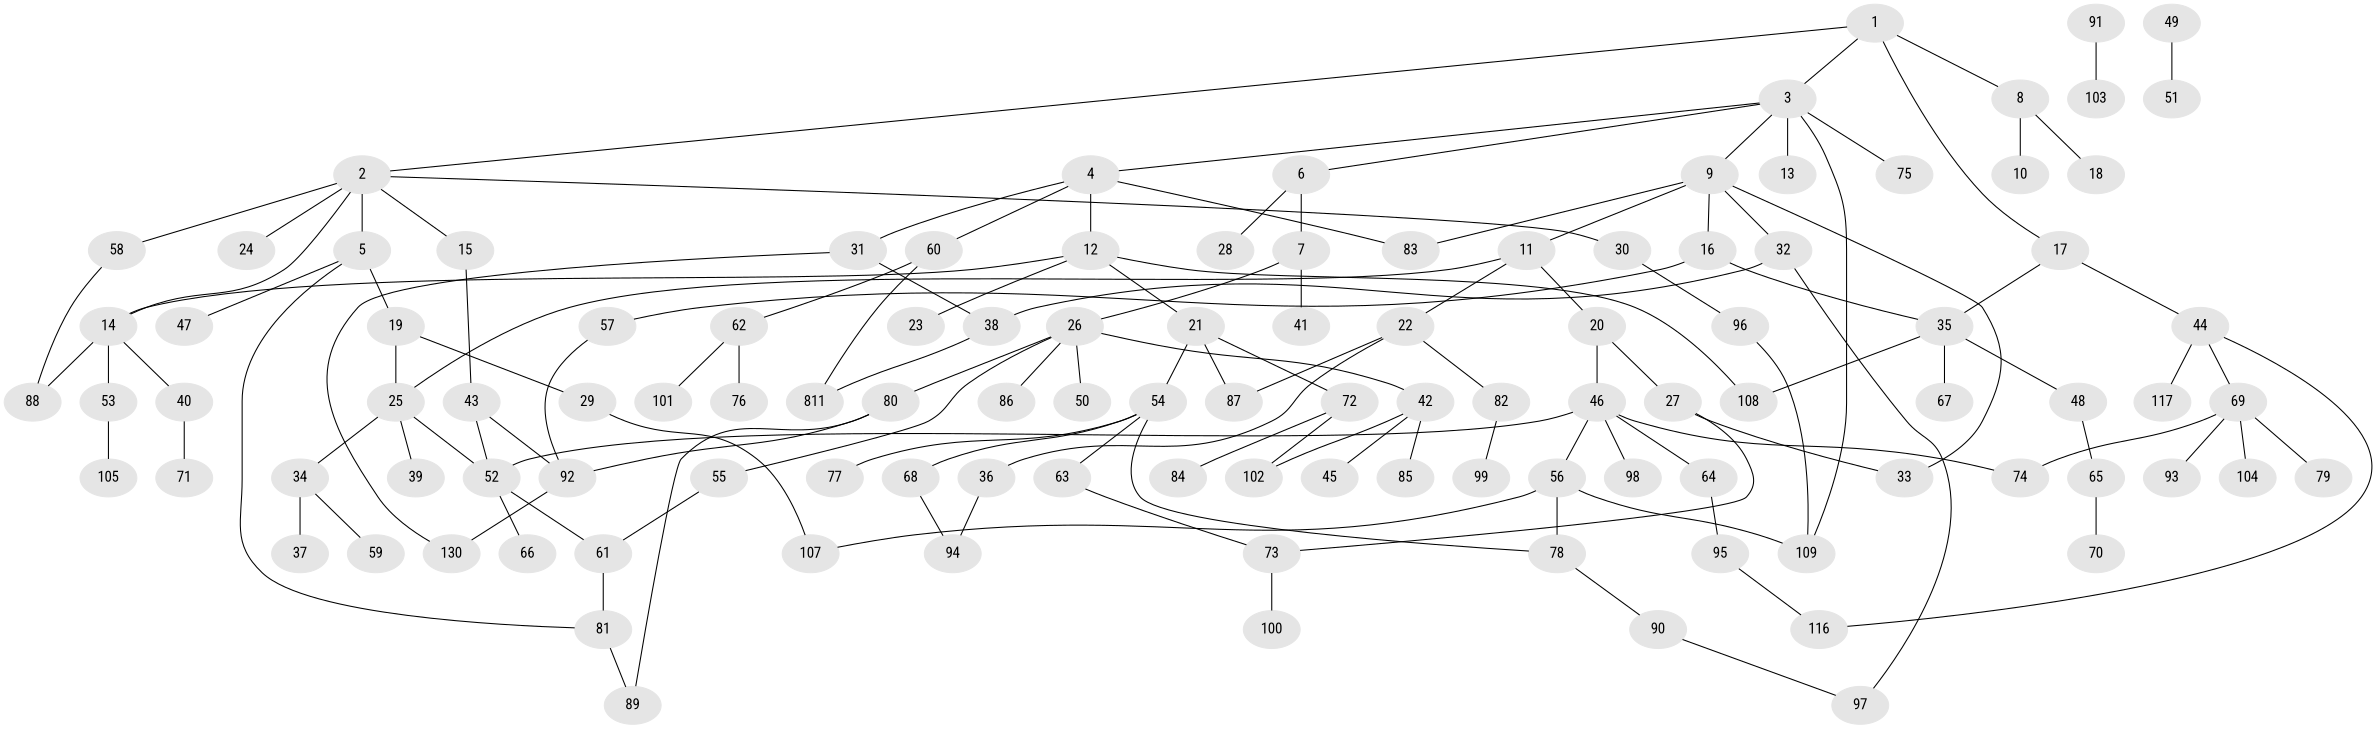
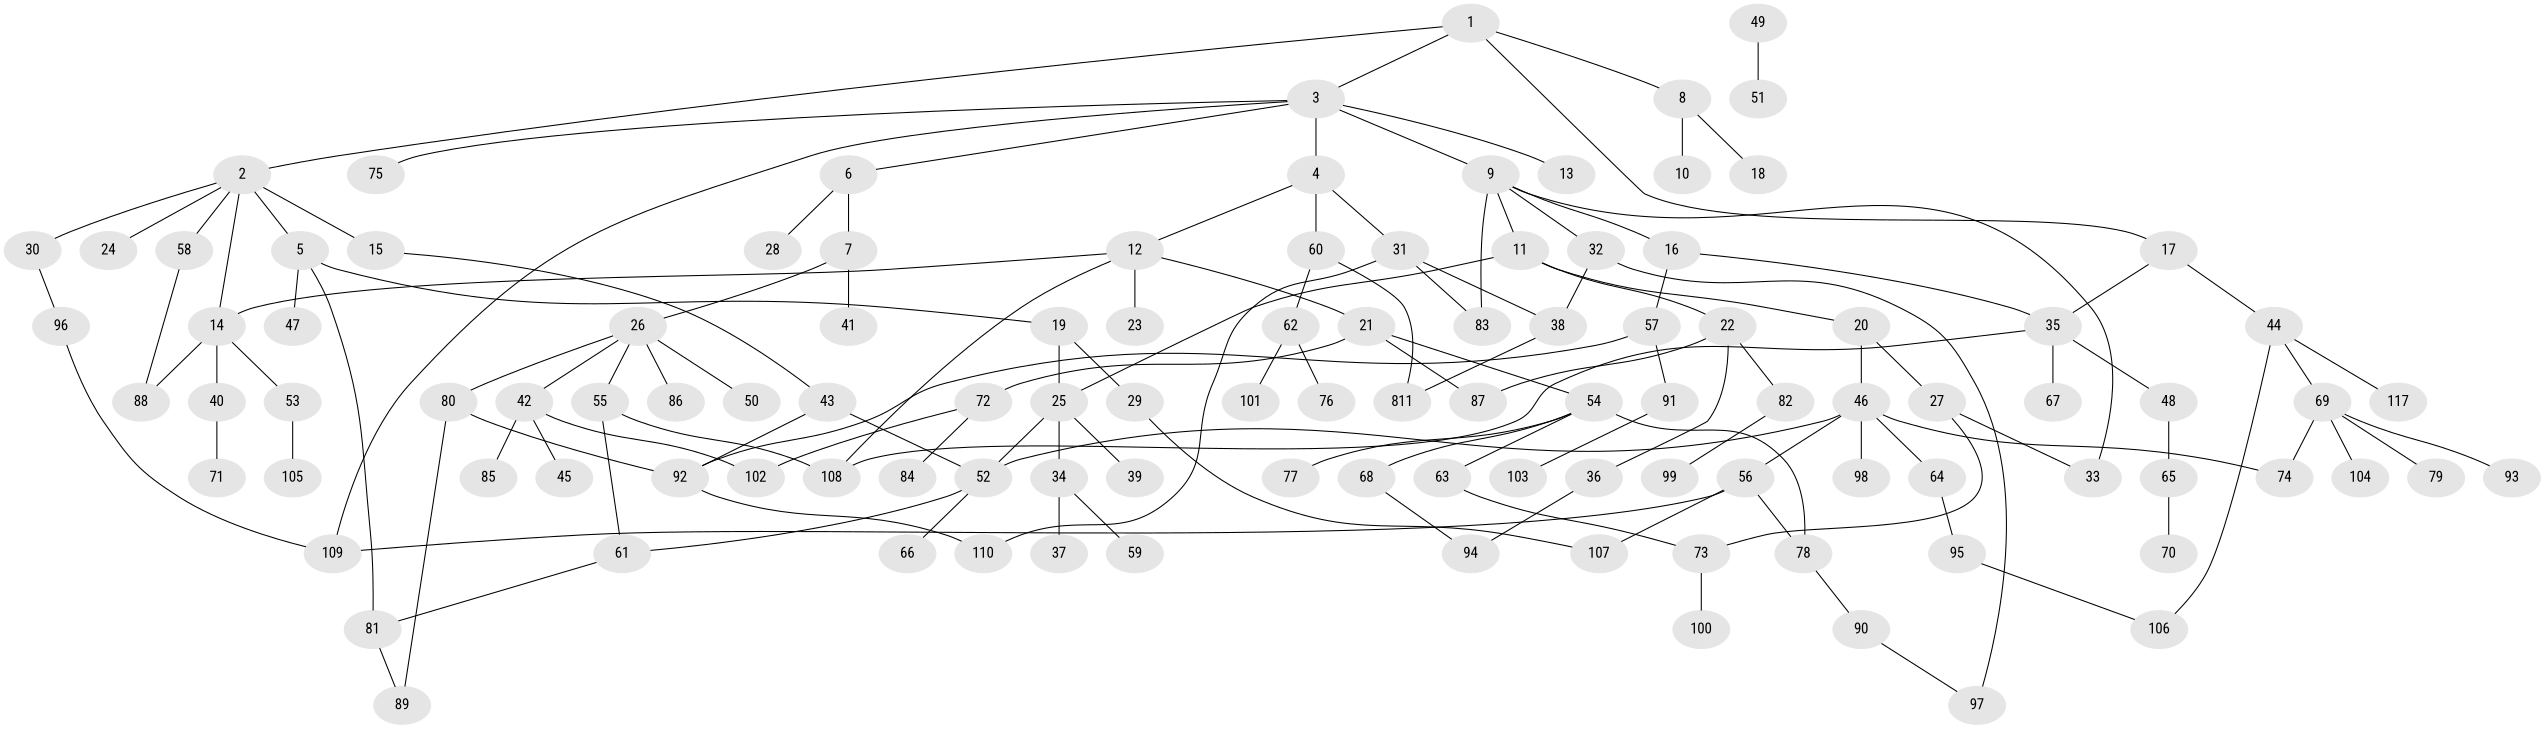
edge "4" -- "83": now "31" -- "83"
edge "57" -- "91": added
edge "55" -- "108": added
node "130": label "130" -> "110"
node "116": label "116" -> "106"
